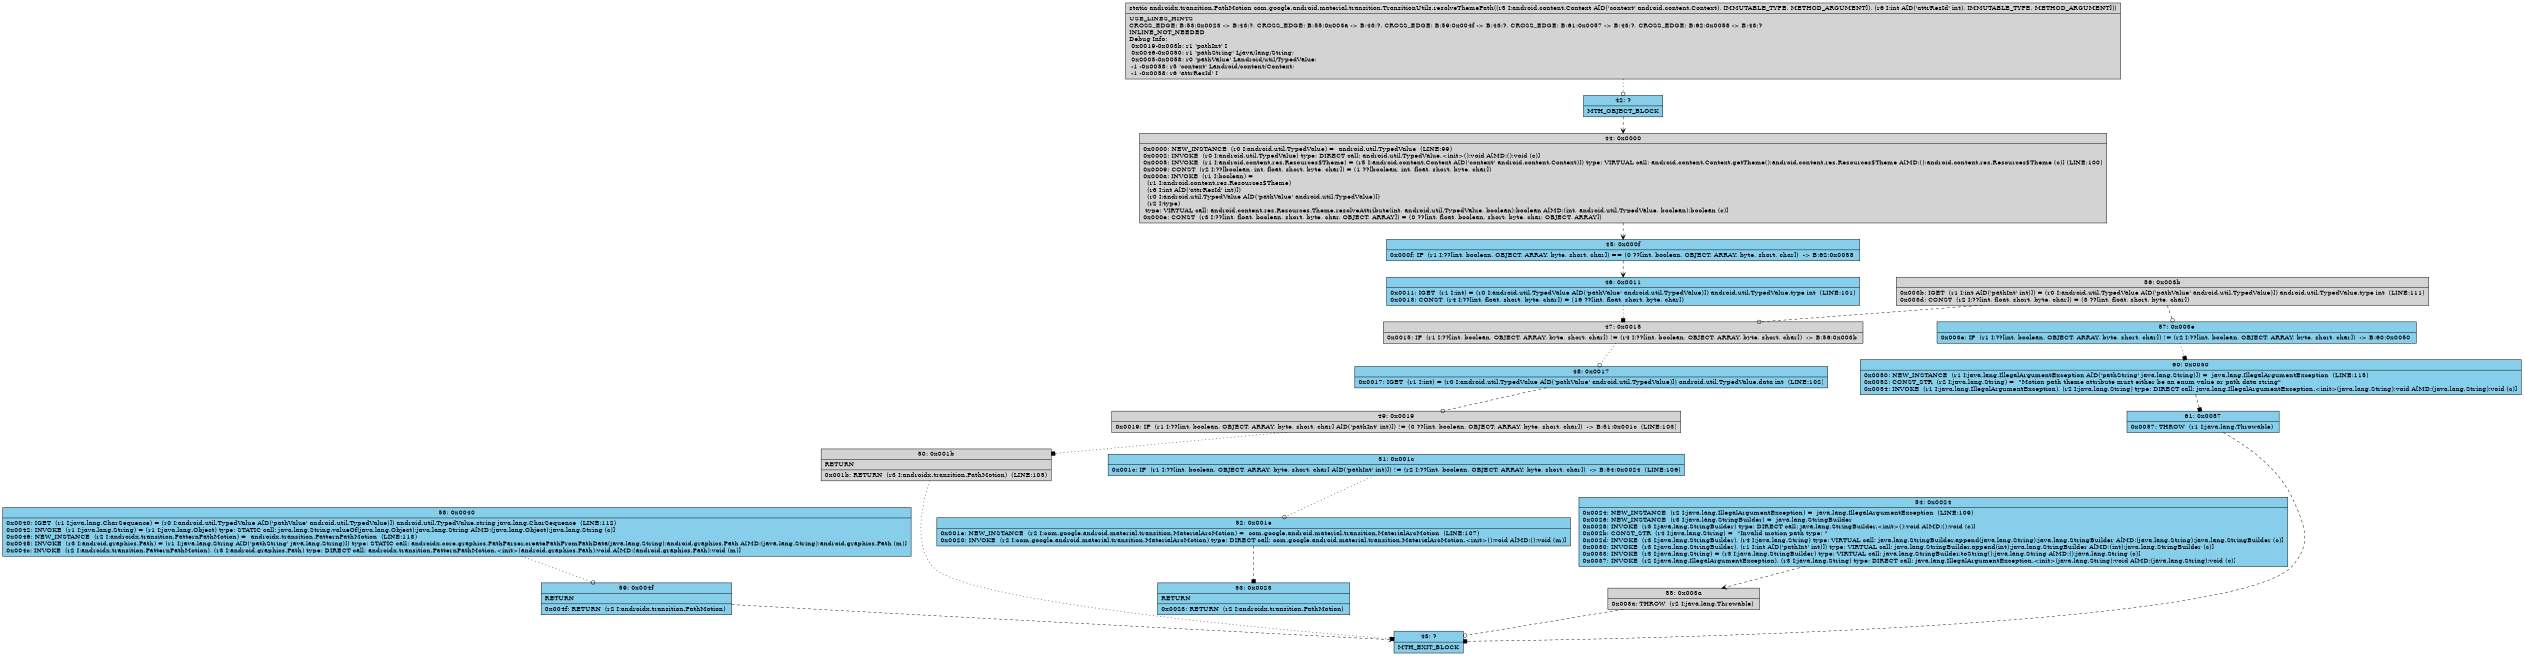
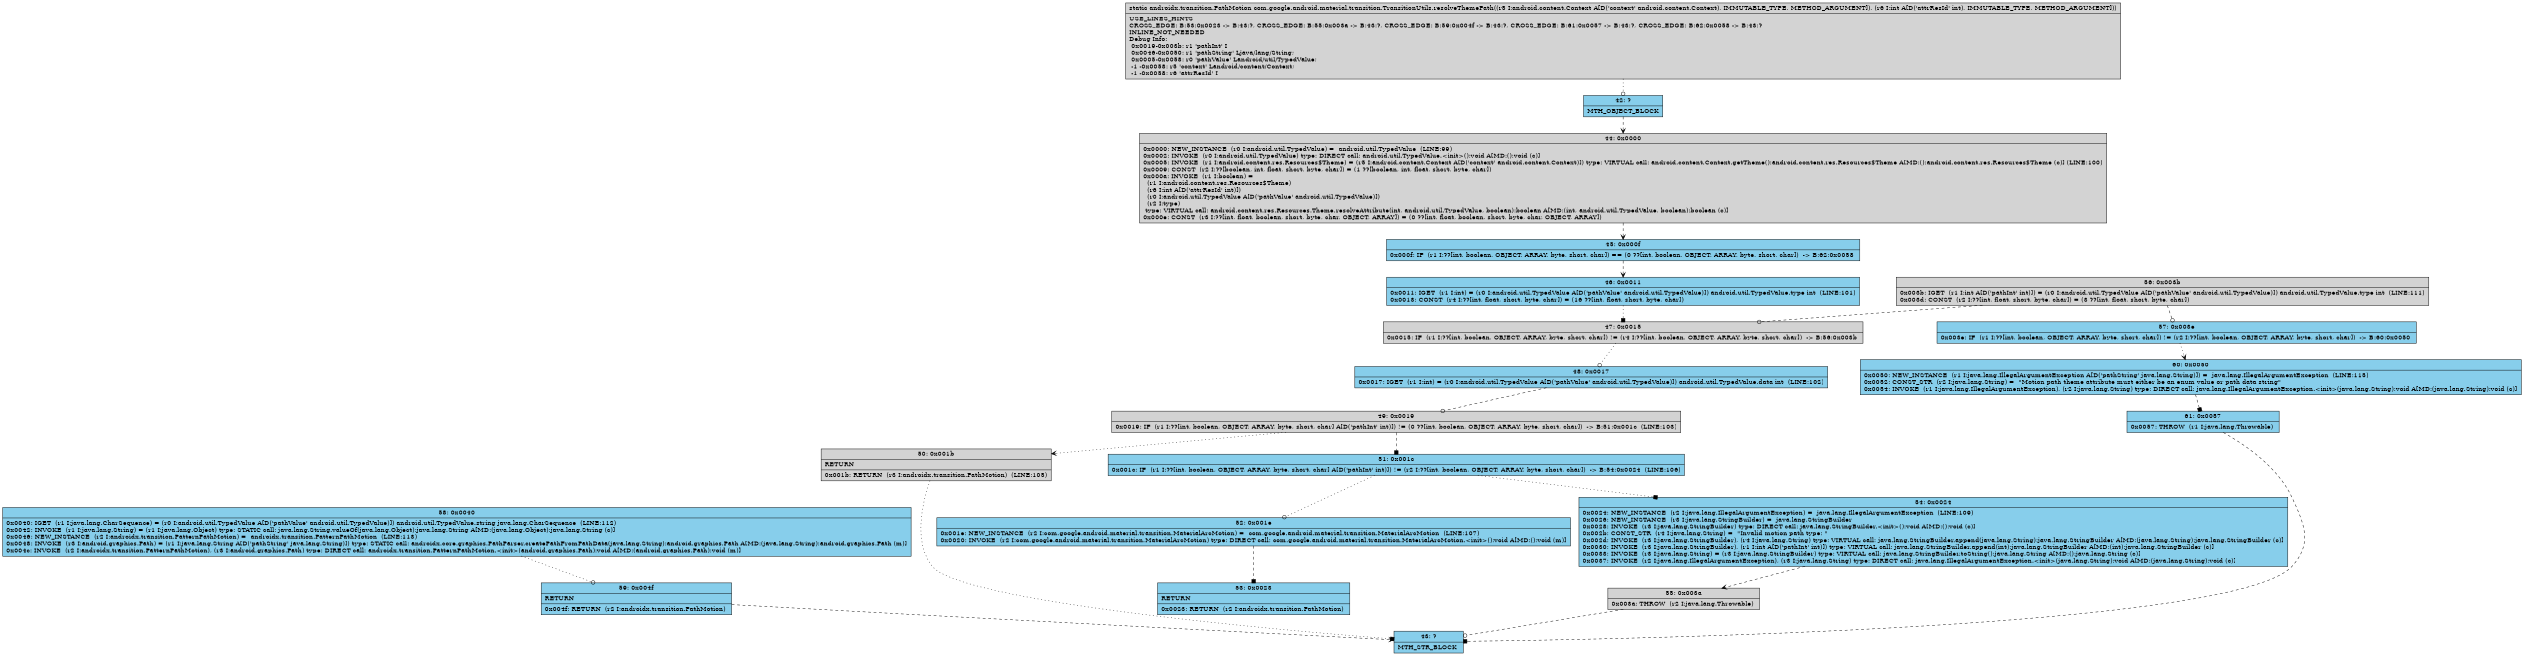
edge "57: 0x003e" -> "60: 0x0050": arrowhead box -> vee
edge "49: 0x0019" -> "51: 0x001c": added
edge "49: 0x0019" -> "50: 0x001b": arrowhead box -> vee
edge "51: 0x001c" -> "54: 0x0024": added
node "43: ?": text "MTH_EXIT_BLOCK" -> "MTH_STR_BLOCK"
